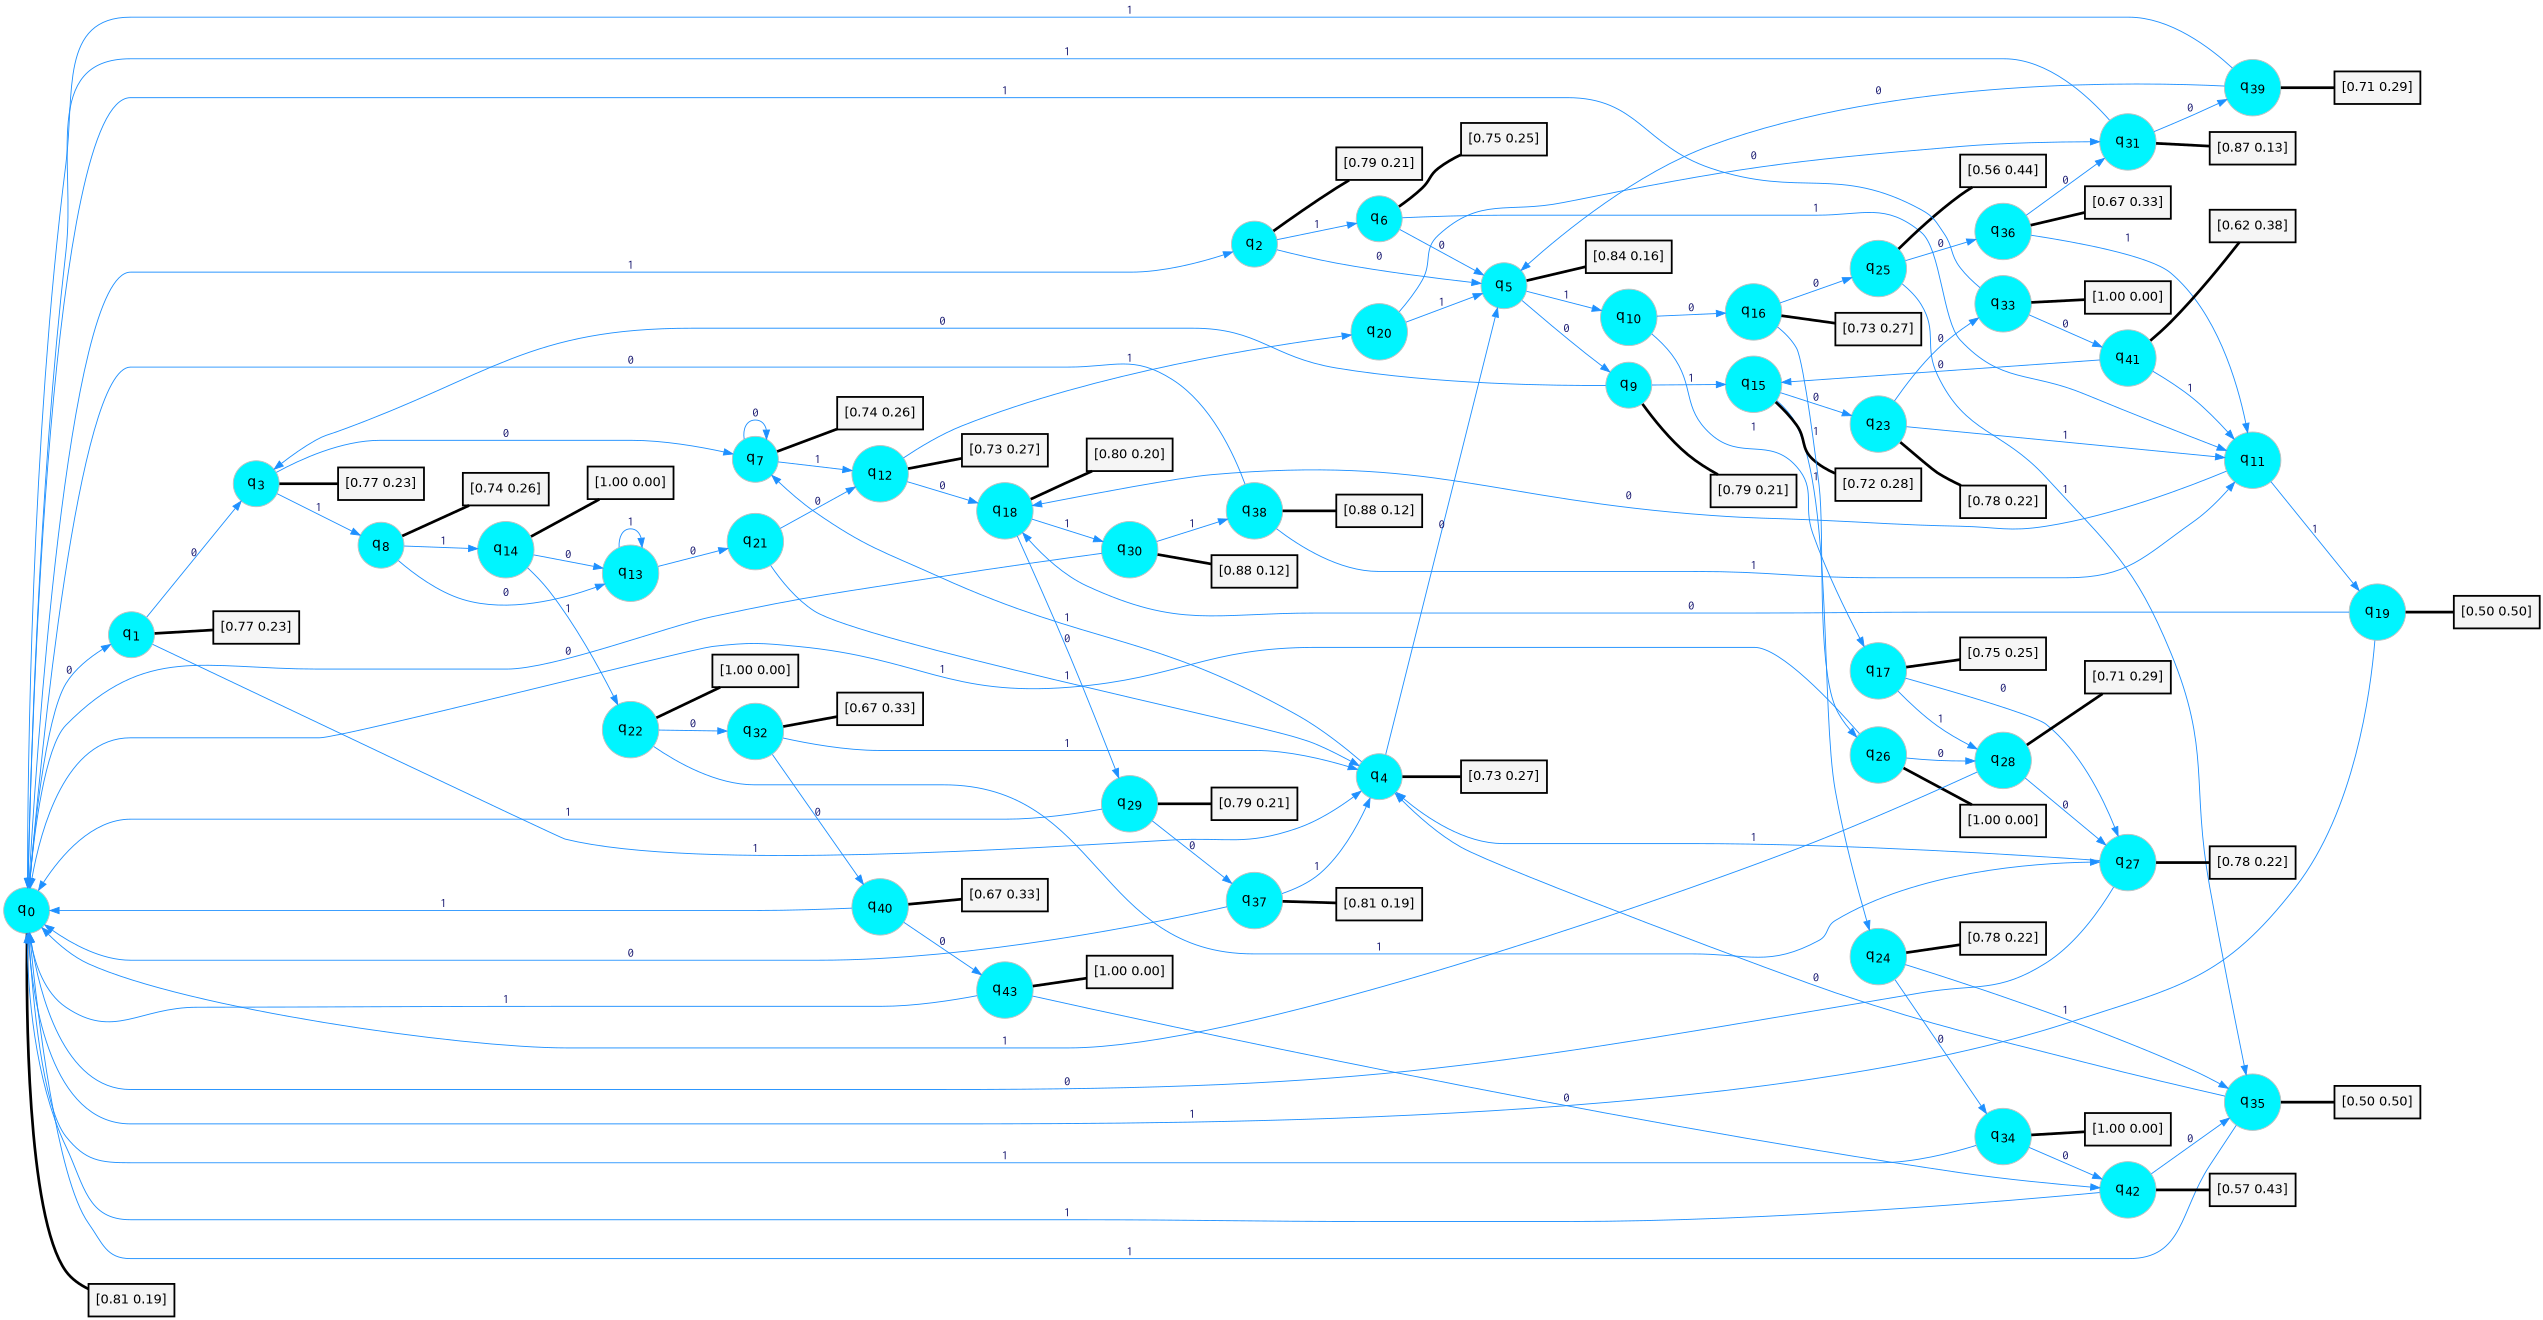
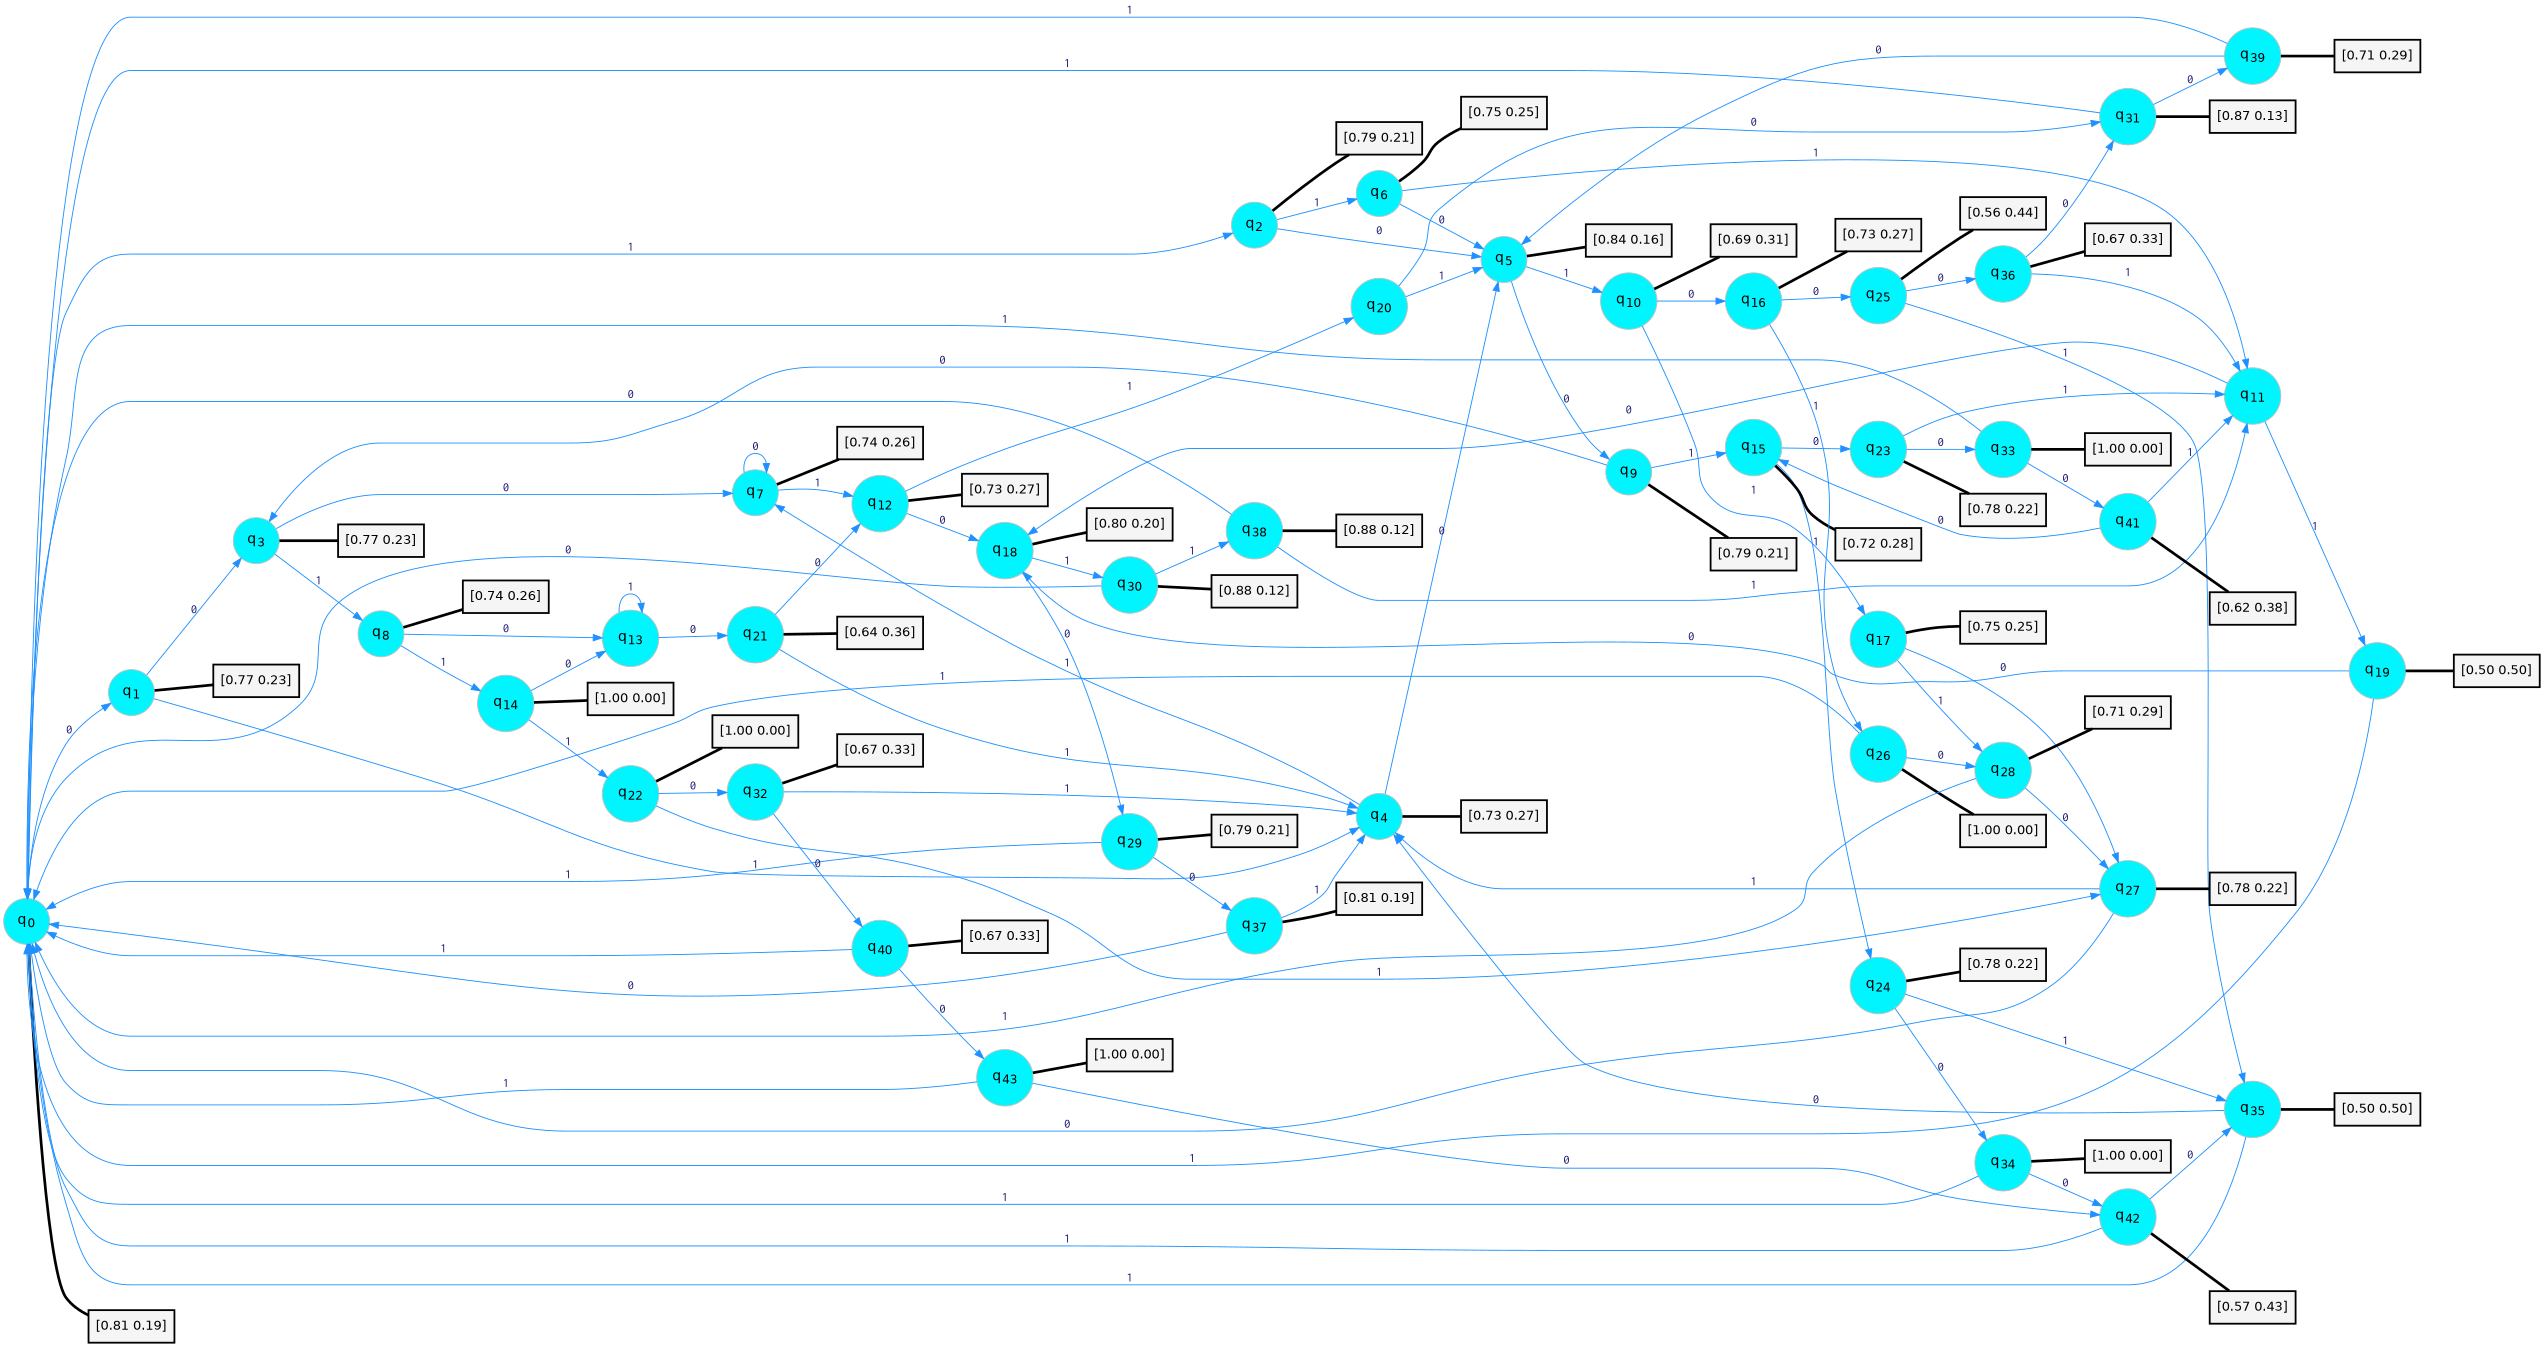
node "[0.69 0.31]": added
node "[0.64 0.36]": added
